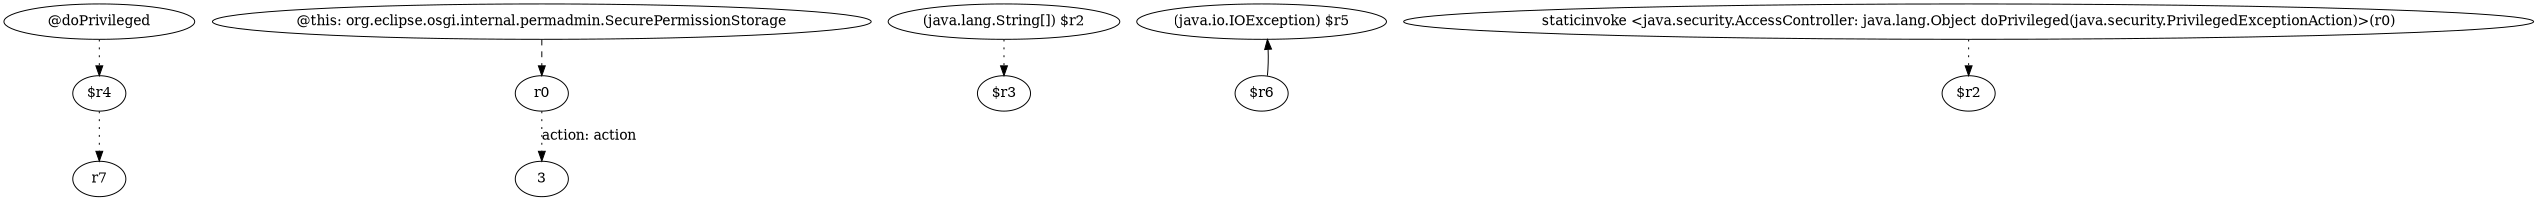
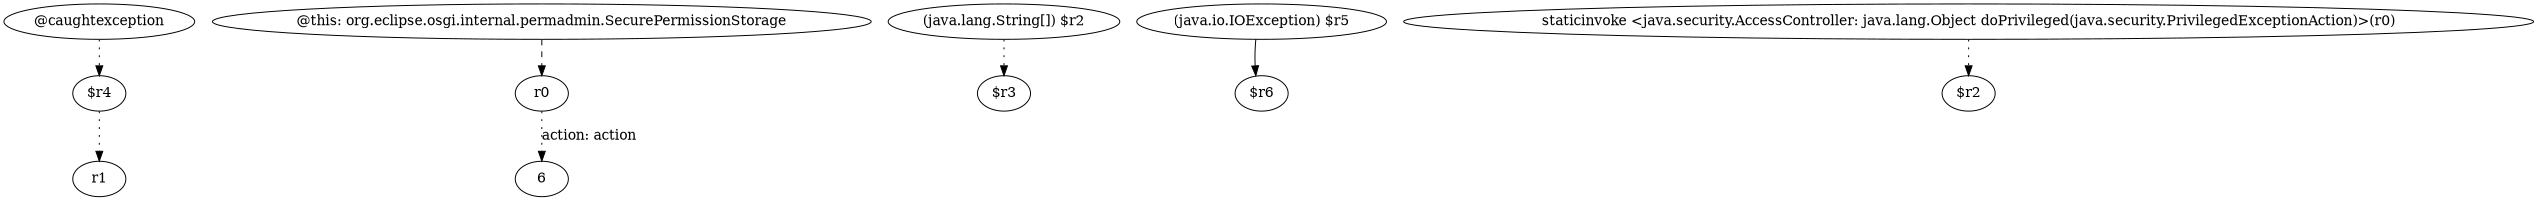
node "@doPrivileged": label "@doPrivileged" -> "@caughtexception"
edge "$r6" -> "(java.io.IOException) $r5": reversed
node "r7": label "r7" -> "r1"
node "3": label "3" -> "6"
